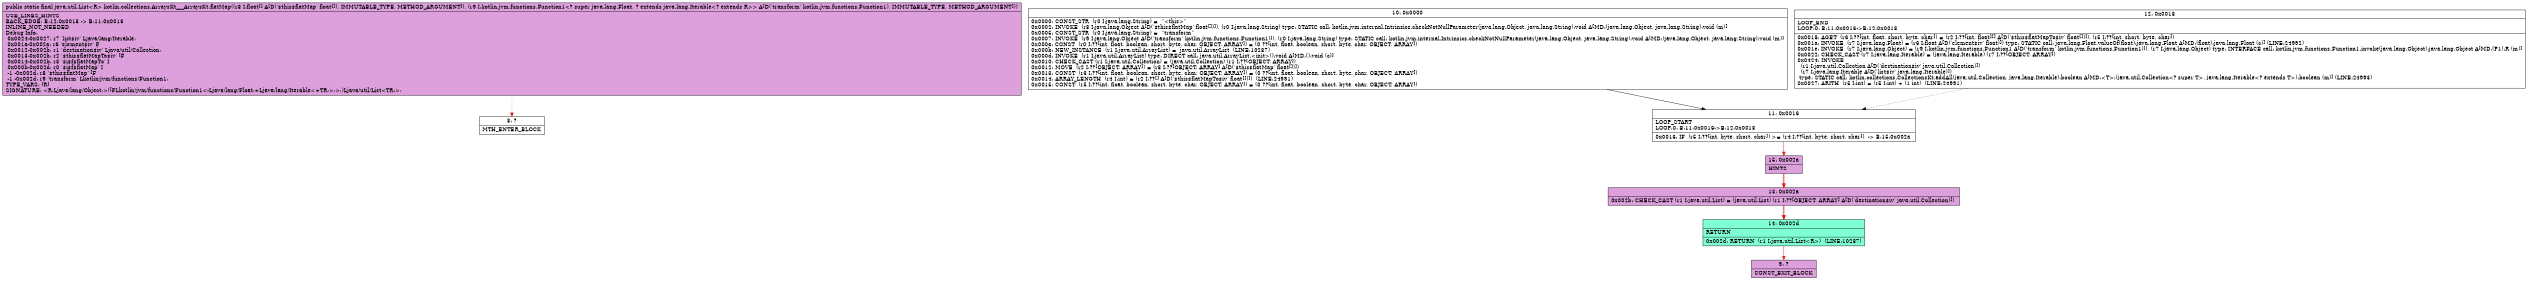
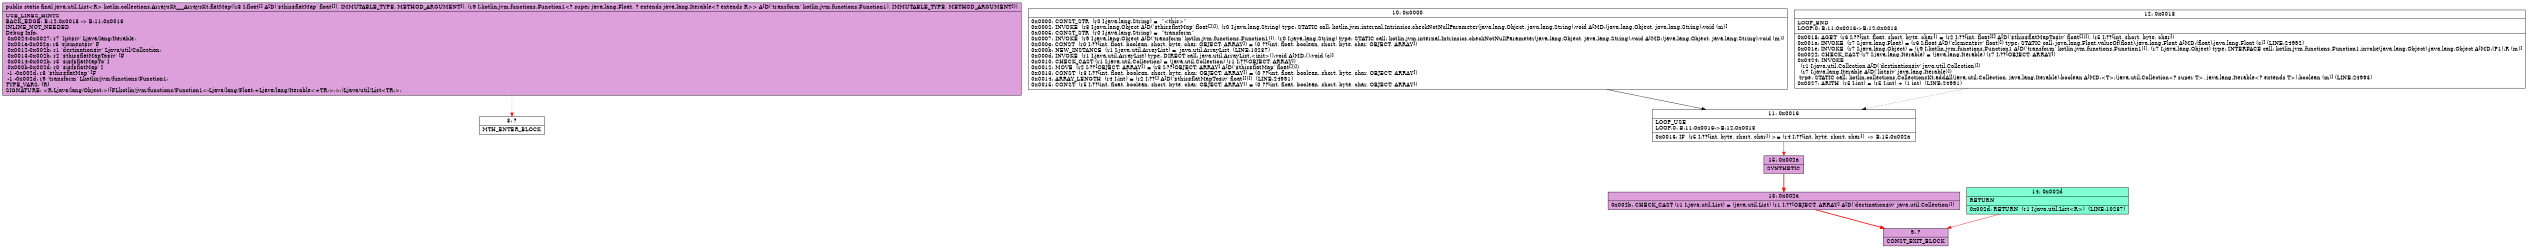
node "11: 0x0016": text "LOOP_START" -> "LOOP_USE"
node "15: 0x002a": text "HINTS" -> "SYNTHETIC"
edge "13: 0x002a" -> "14: 0x002d": now "13: 0x002a" -> "9: ?"
